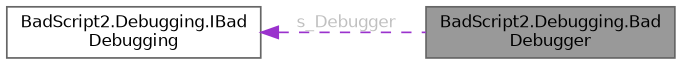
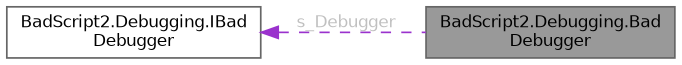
node "BadScript2.Debugging.IBad Debugging": label "BadScript2.Debugging.IBad Debugging" -> "BadScript2.Debugging.IBad Debugger"
